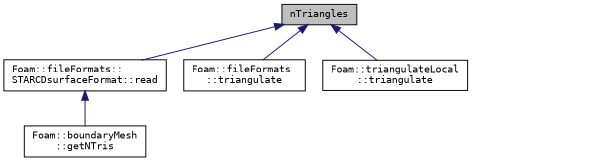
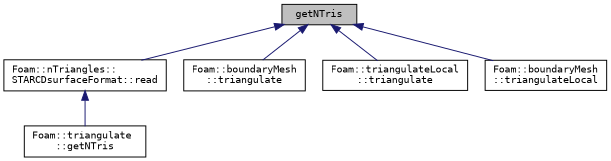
node "nTriangles": label "nTriangles" -> "getNTris"
node "Foam::fileFormats:: STARCDsurfaceFormat::read": label "Foam::fileFormats:: STARCDsurfaceFormat::read" -> "Foam::nTriangles:: STARCDsurfaceFormat::read"
node "Foam::fileFormats ::triangulate": label "Foam::fileFormats ::triangulate" -> "Foam::boundaryMesh ::triangulate"
node "Foam::boundaryMesh ::triangulateLocal": added
node "Foam::boundaryMesh ::getNTris": label "Foam::boundaryMesh ::getNTris" -> "Foam::triangulate ::getNTris"
